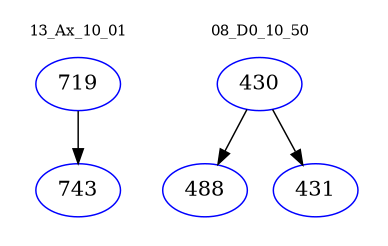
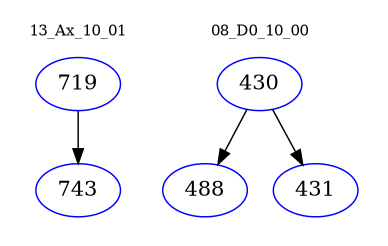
cluster "08_D0_10_50": label "08_D0_10_50" -> "08_D0_10_00"
